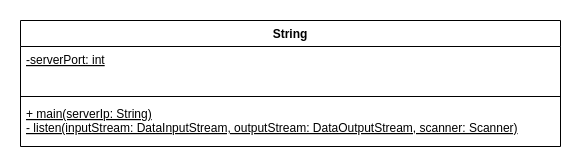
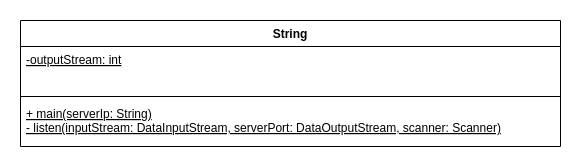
node "-serverPort: int": label "-serverPort: int" -> "-outputStream: int"
node "+ main(serverIp: String) - listen(inputStream: DataInputStream, outputStream: DataOutputStream, scanner: Scanner)": label "+ main(serverIp: String) - listen(inputStream: DataInputStream, outputStream: DataOutputStream, scanner: Scanner)" -> "+ main(serverIp: String) - listen(inputStream: DataInputStream, serverPort: DataOutputStream, scanner: Scanner)"
